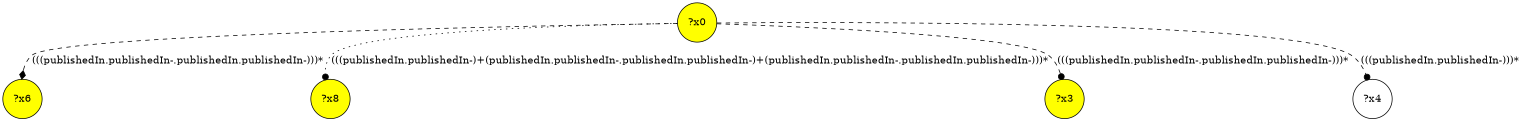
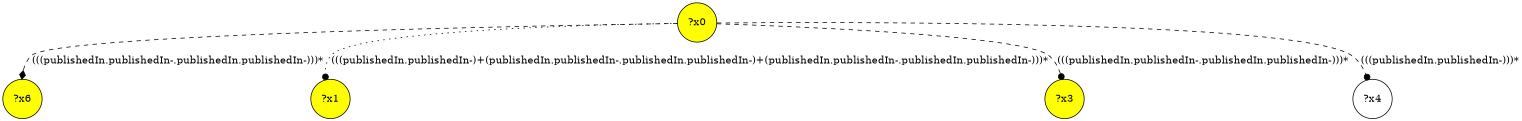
node "?x8": label "?x8" -> "?x1"
